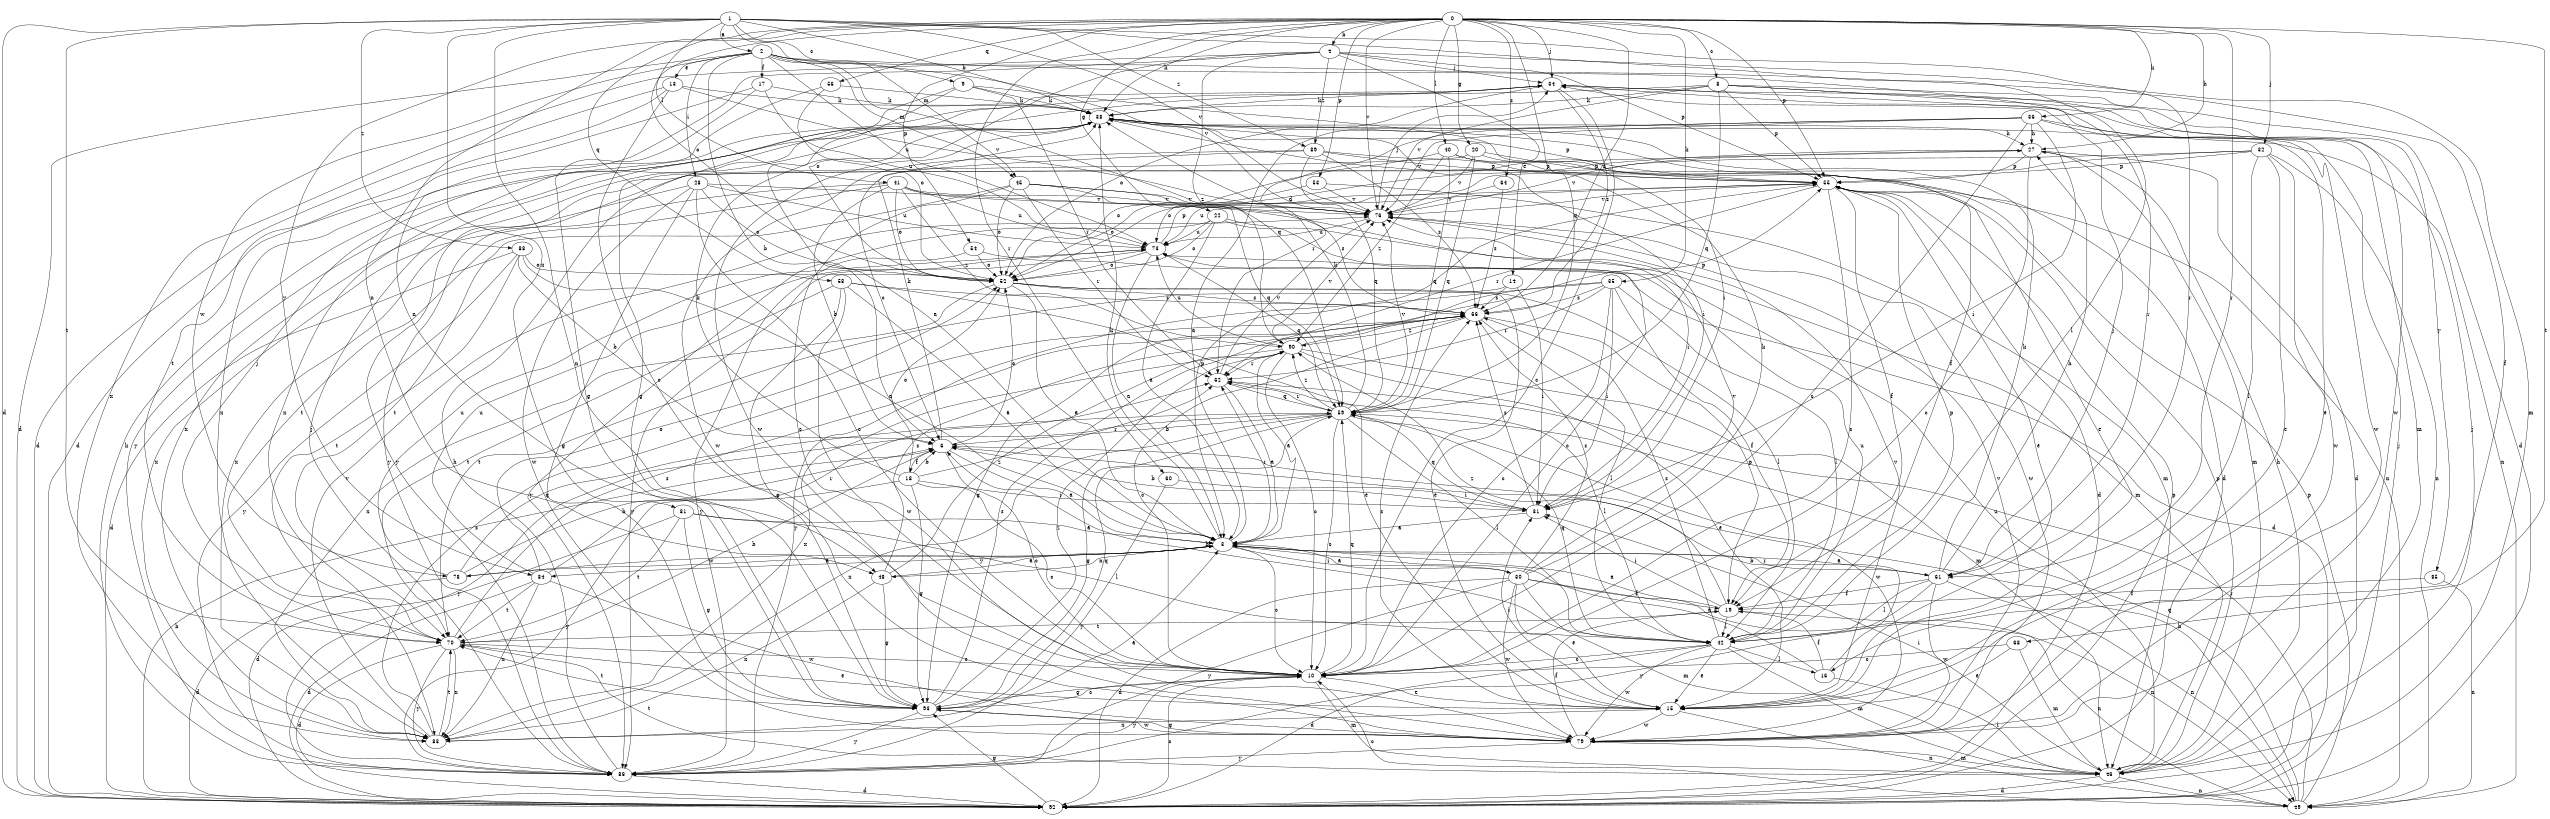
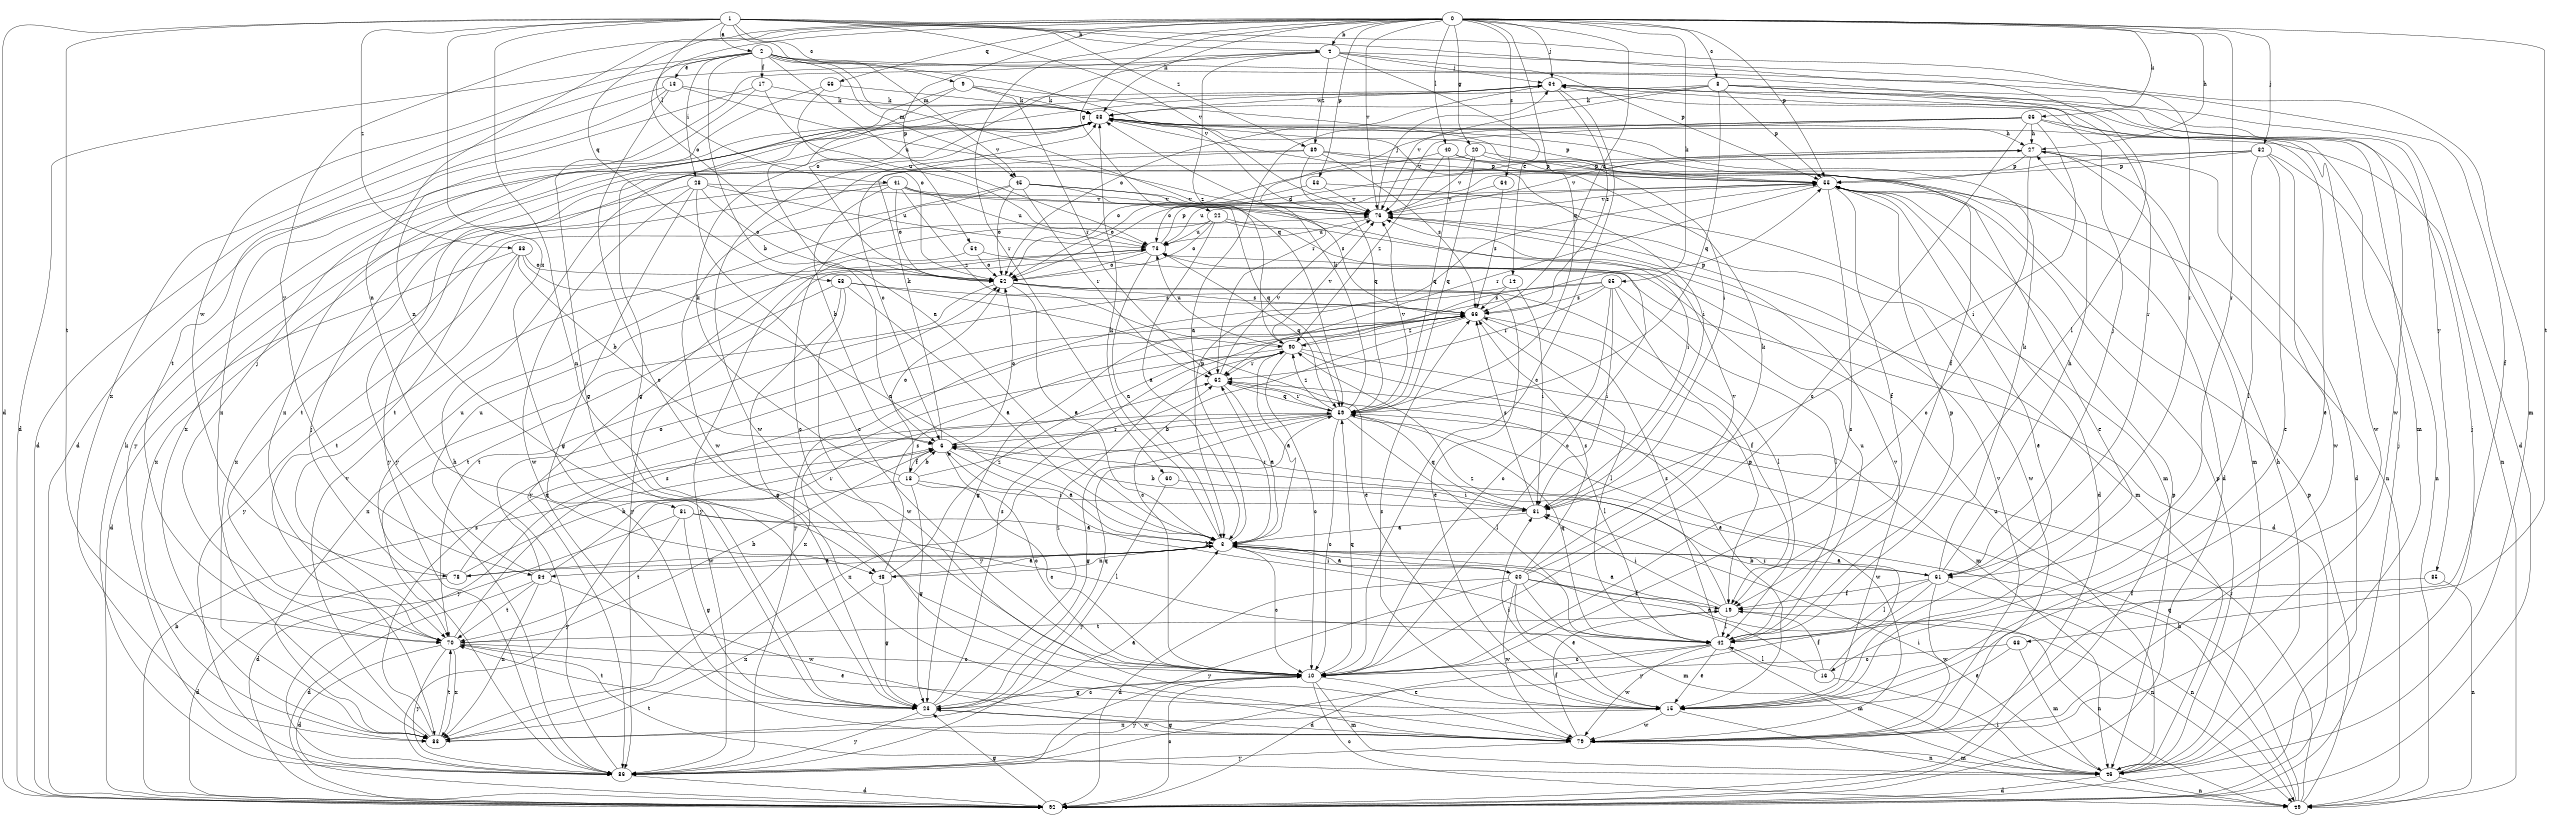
edge "1" -> "38": now "1" -> "4"
edge "34" -> "38": label "k" -> "w"
edge "42" -> "16": reversed
node "93": label "93" -> "23"
edge "49" -> "10": reversed
